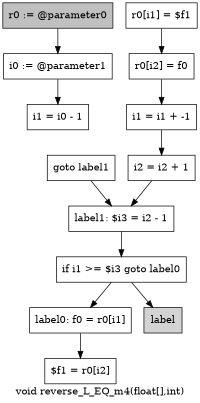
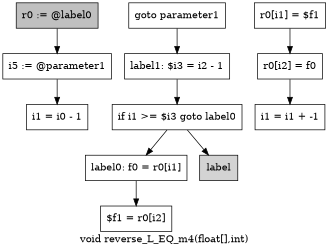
node "r0 := @parameter0": label "r0 := @parameter0" -> "r0 := @label0"
node "i0 := @parameter1": label "i0 := @parameter1" -> "i5 := @parameter1"
node "goto label1": label "goto label1" -> "goto parameter1"
node "i2 = i2 + 1": removed
